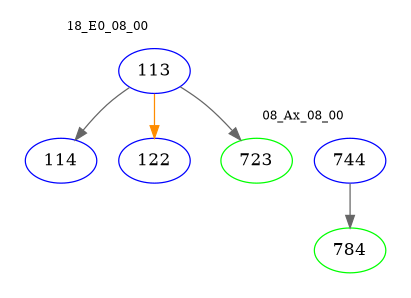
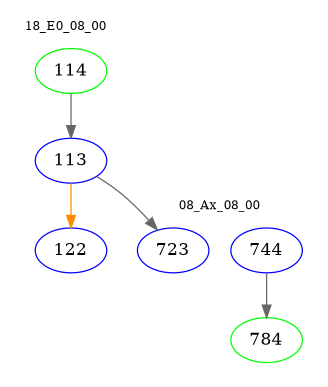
edge "113" -> "114": reversed
node "114": color blue -> green
node "723": color green -> blue
